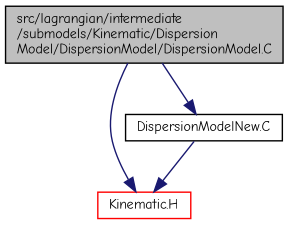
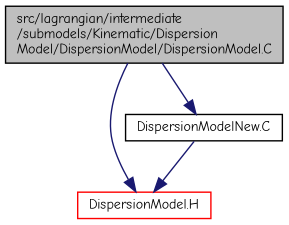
node "Kinematic.H": label "Kinematic.H" -> "DispersionModel.H"
